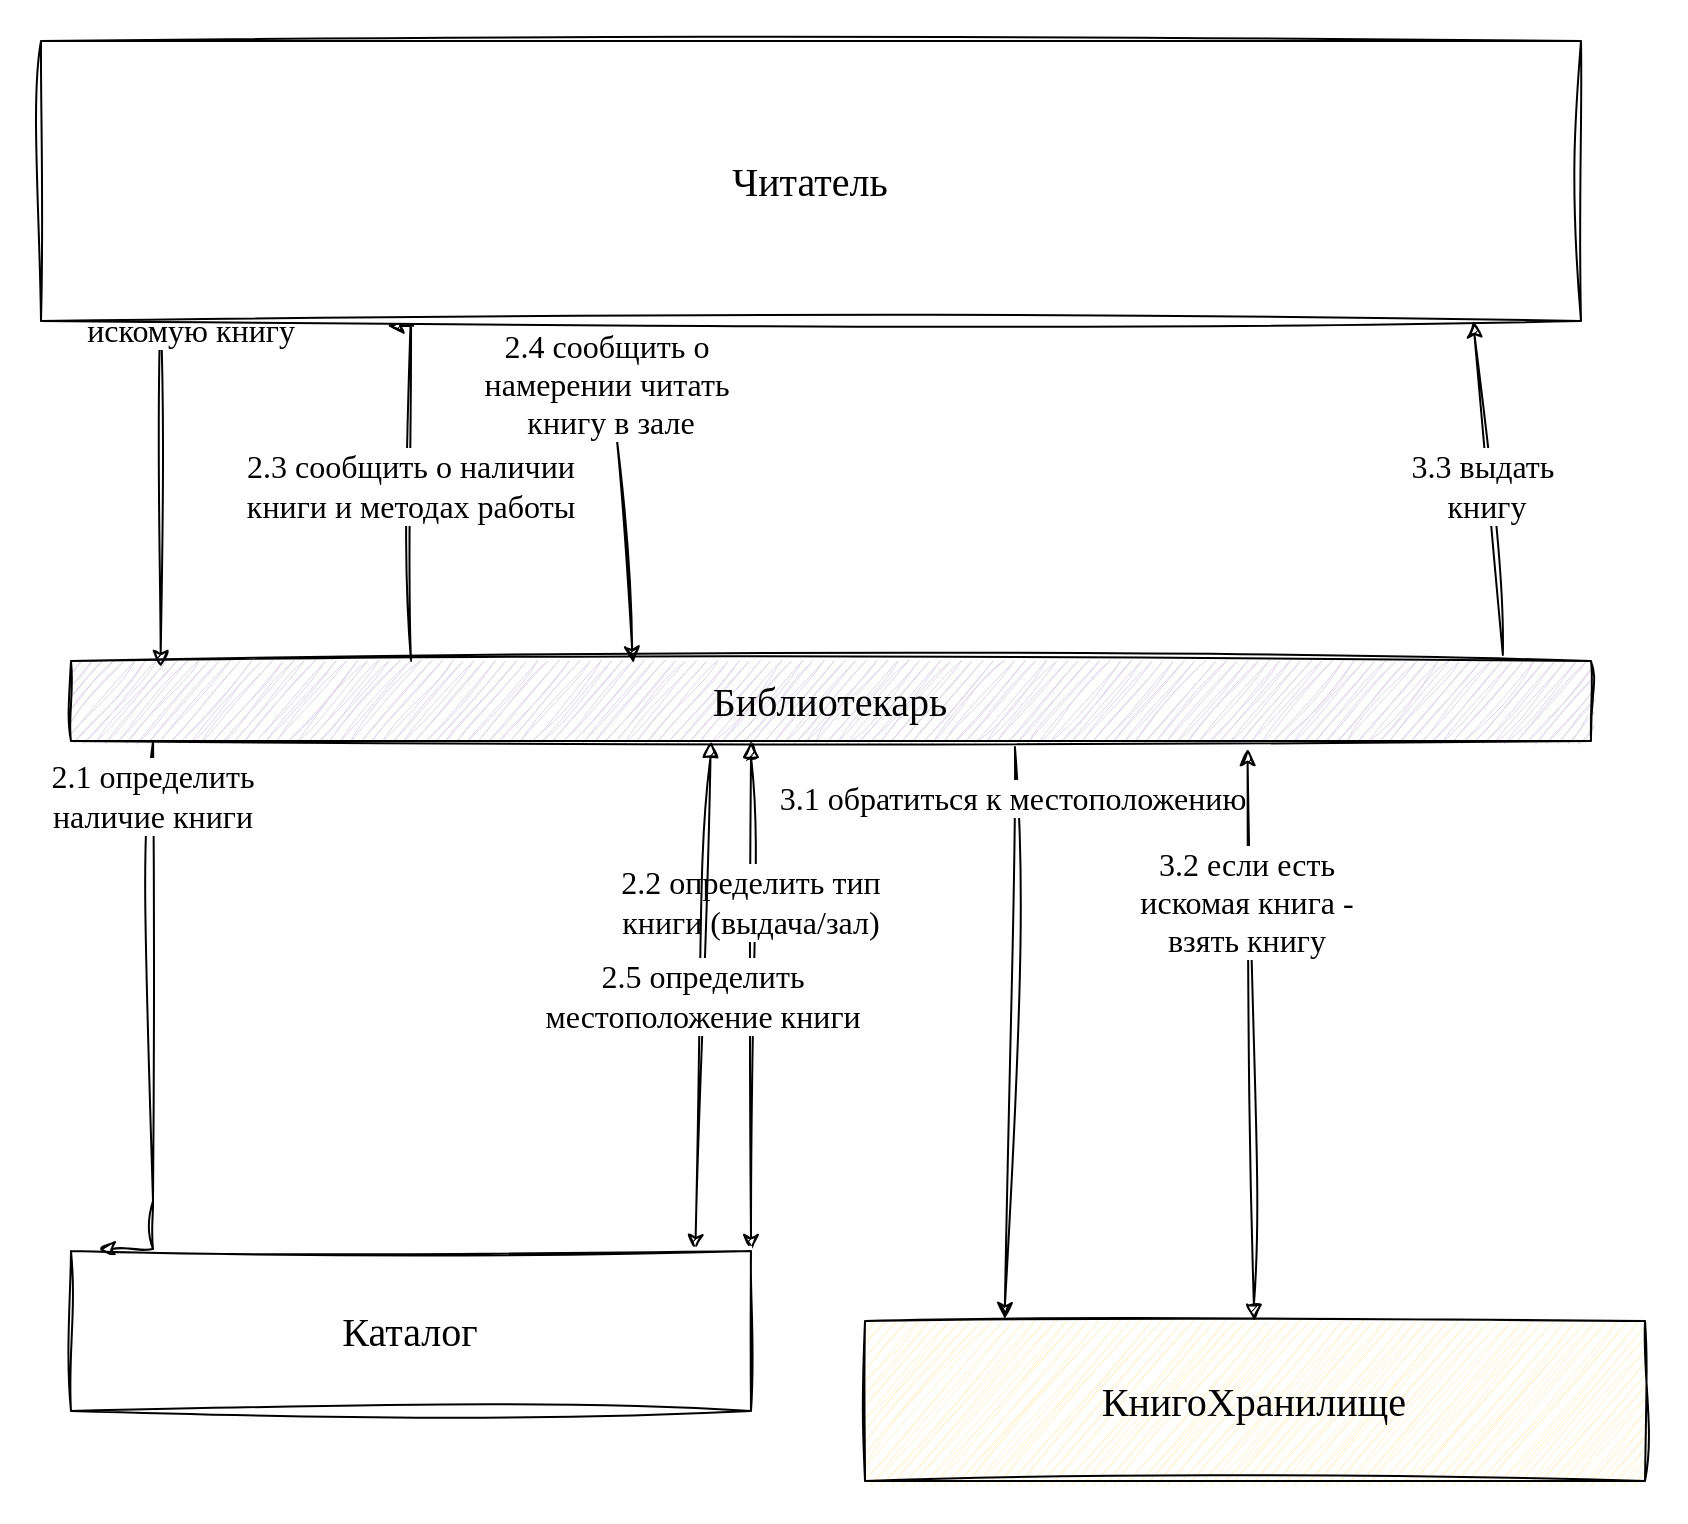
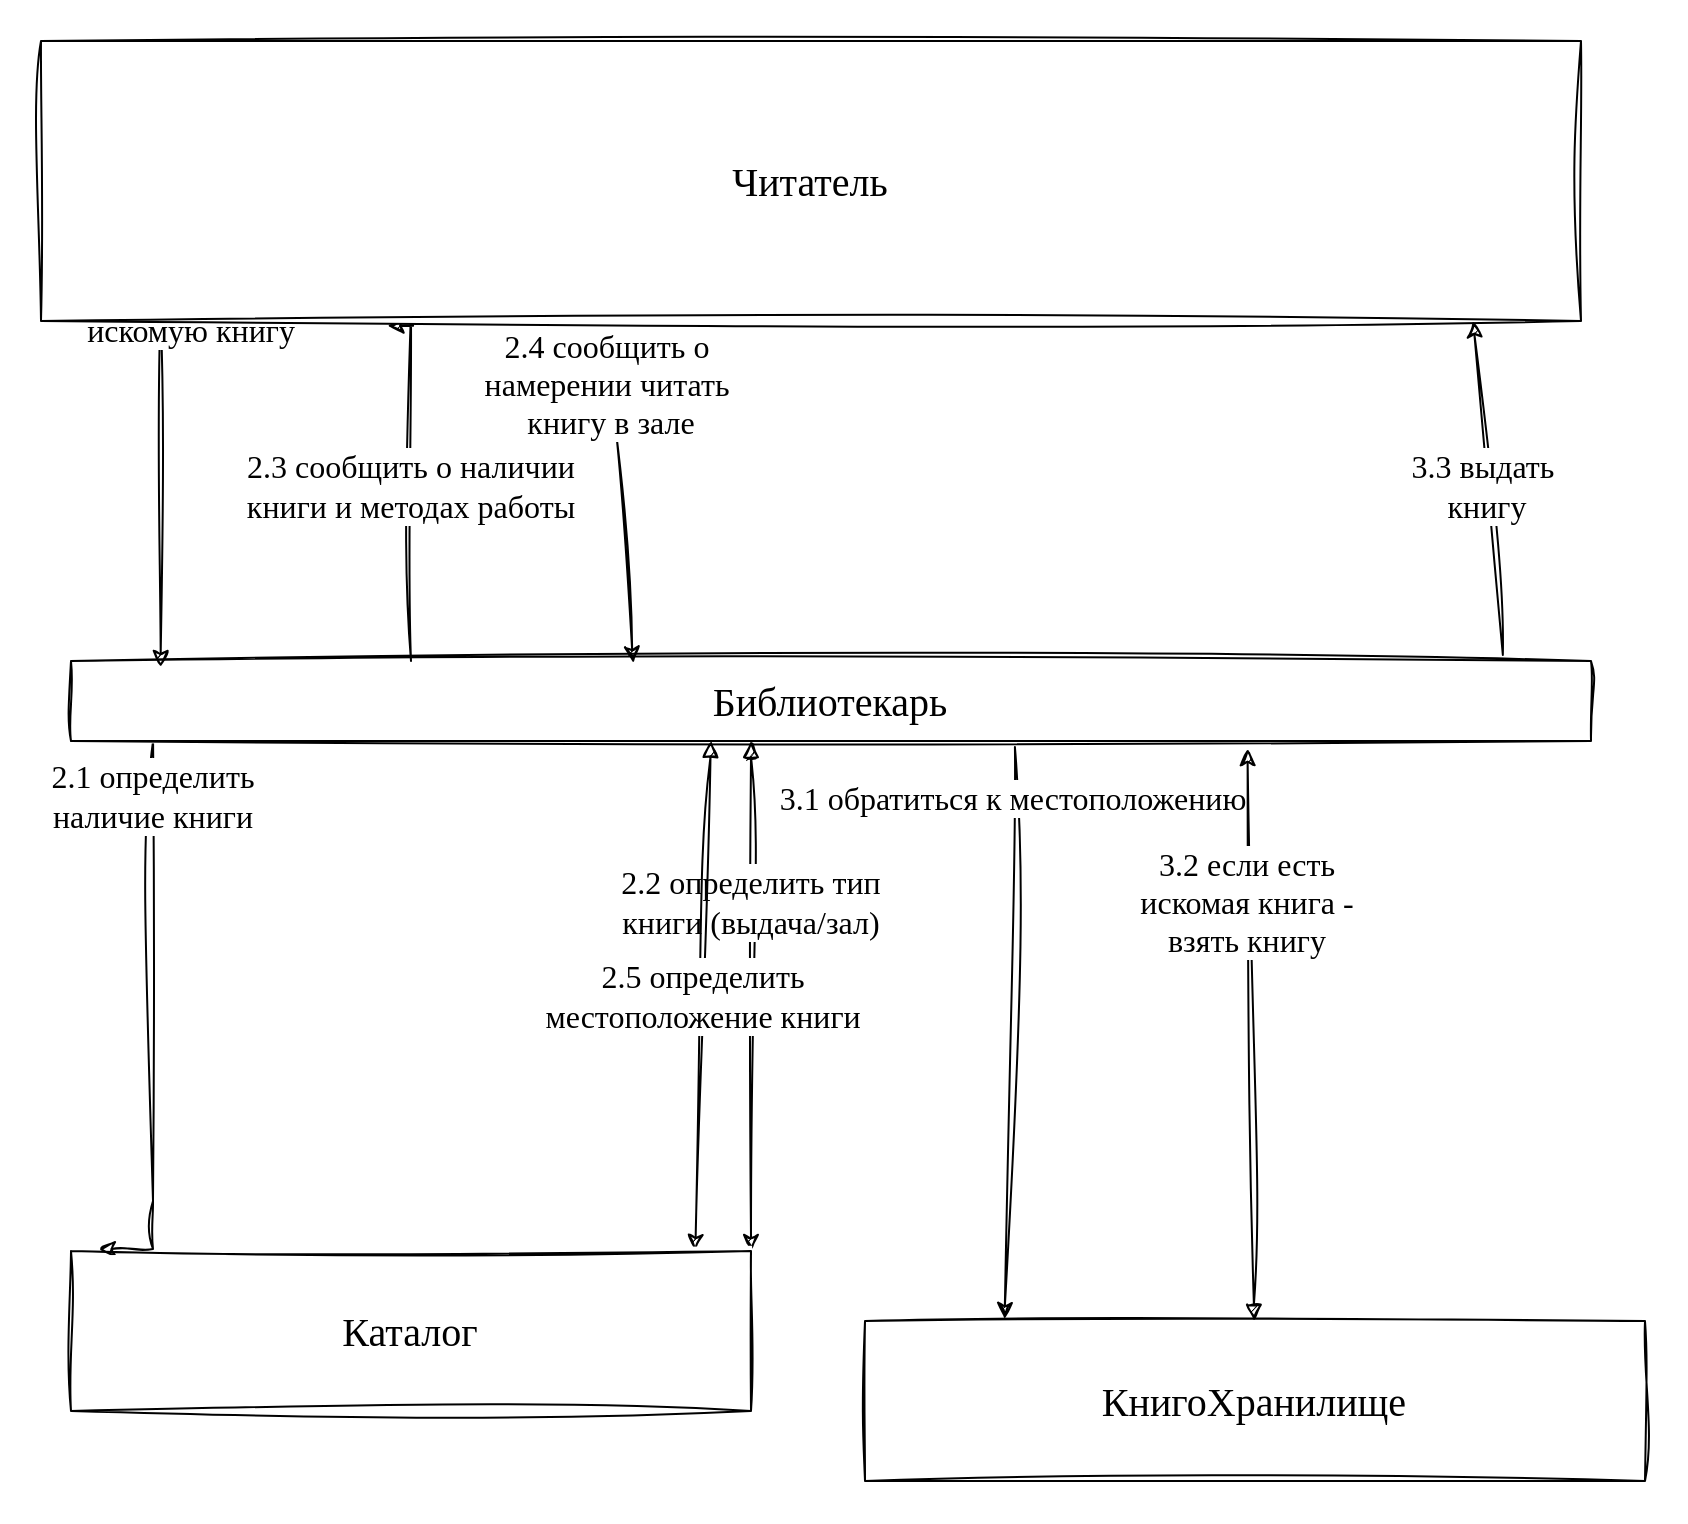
node "Библиотекарь": fillcolor #e1d5e7 -> #ffffff
node "КнигоХранилище": fillcolor #fff2cc -> #ffffff
